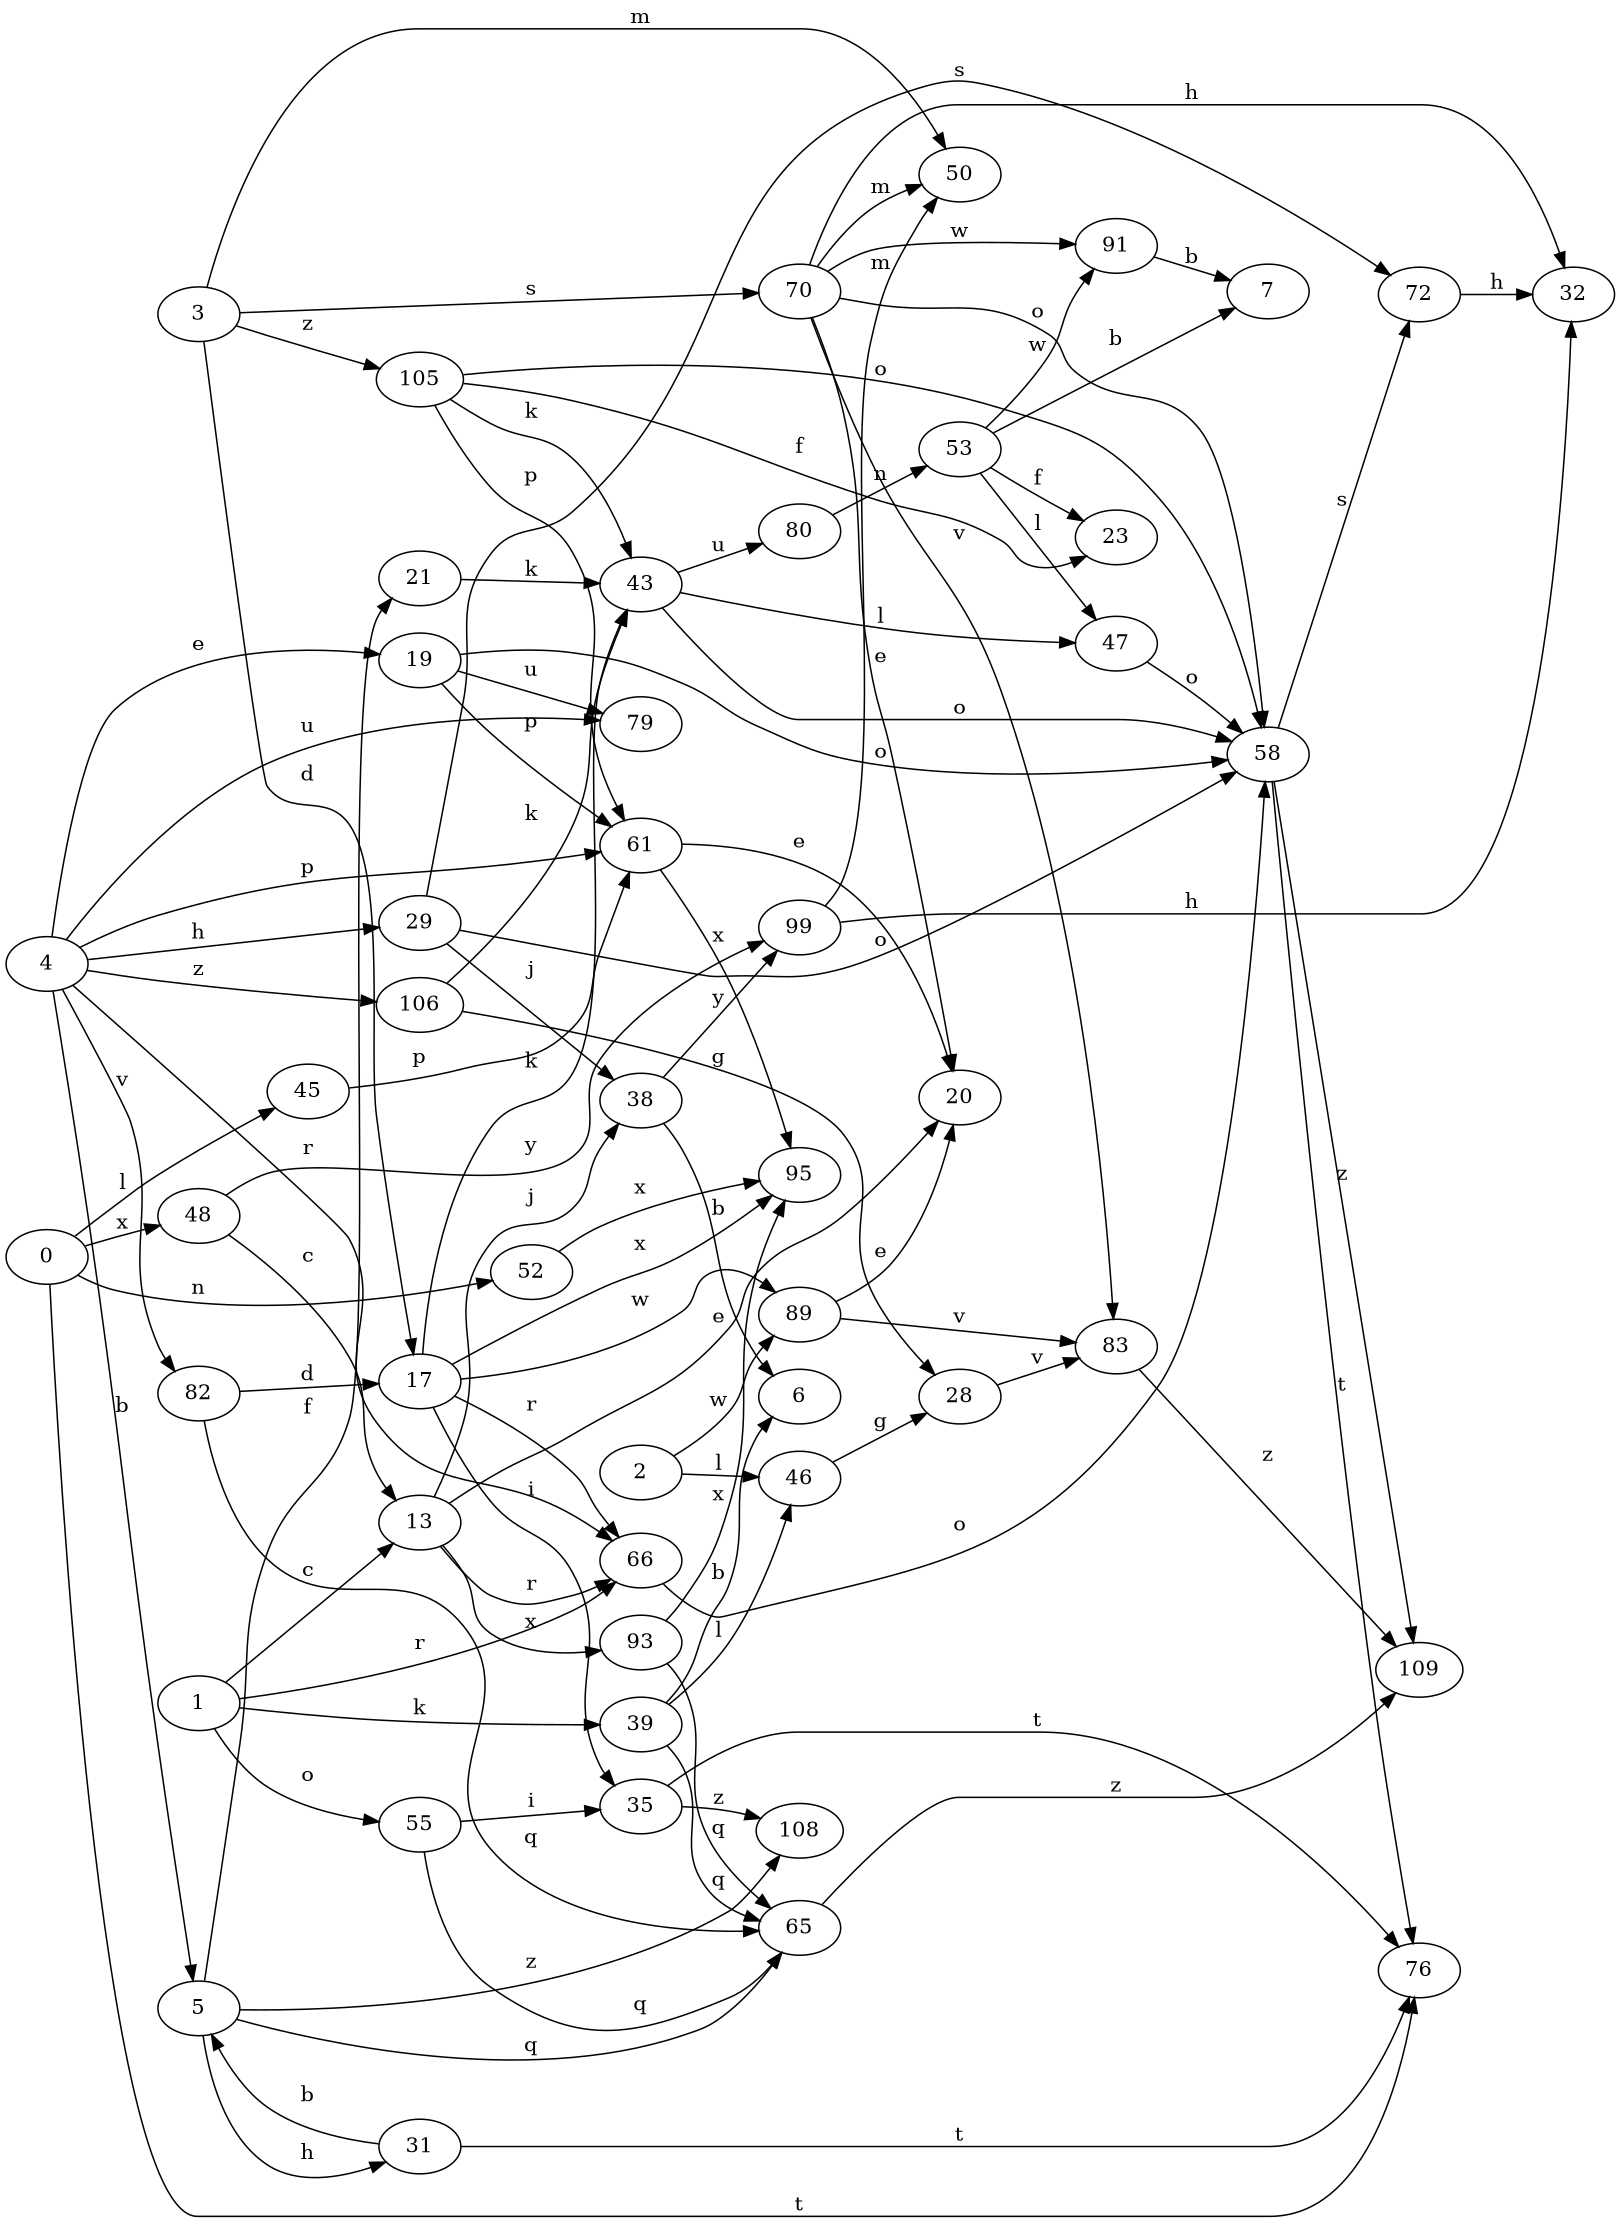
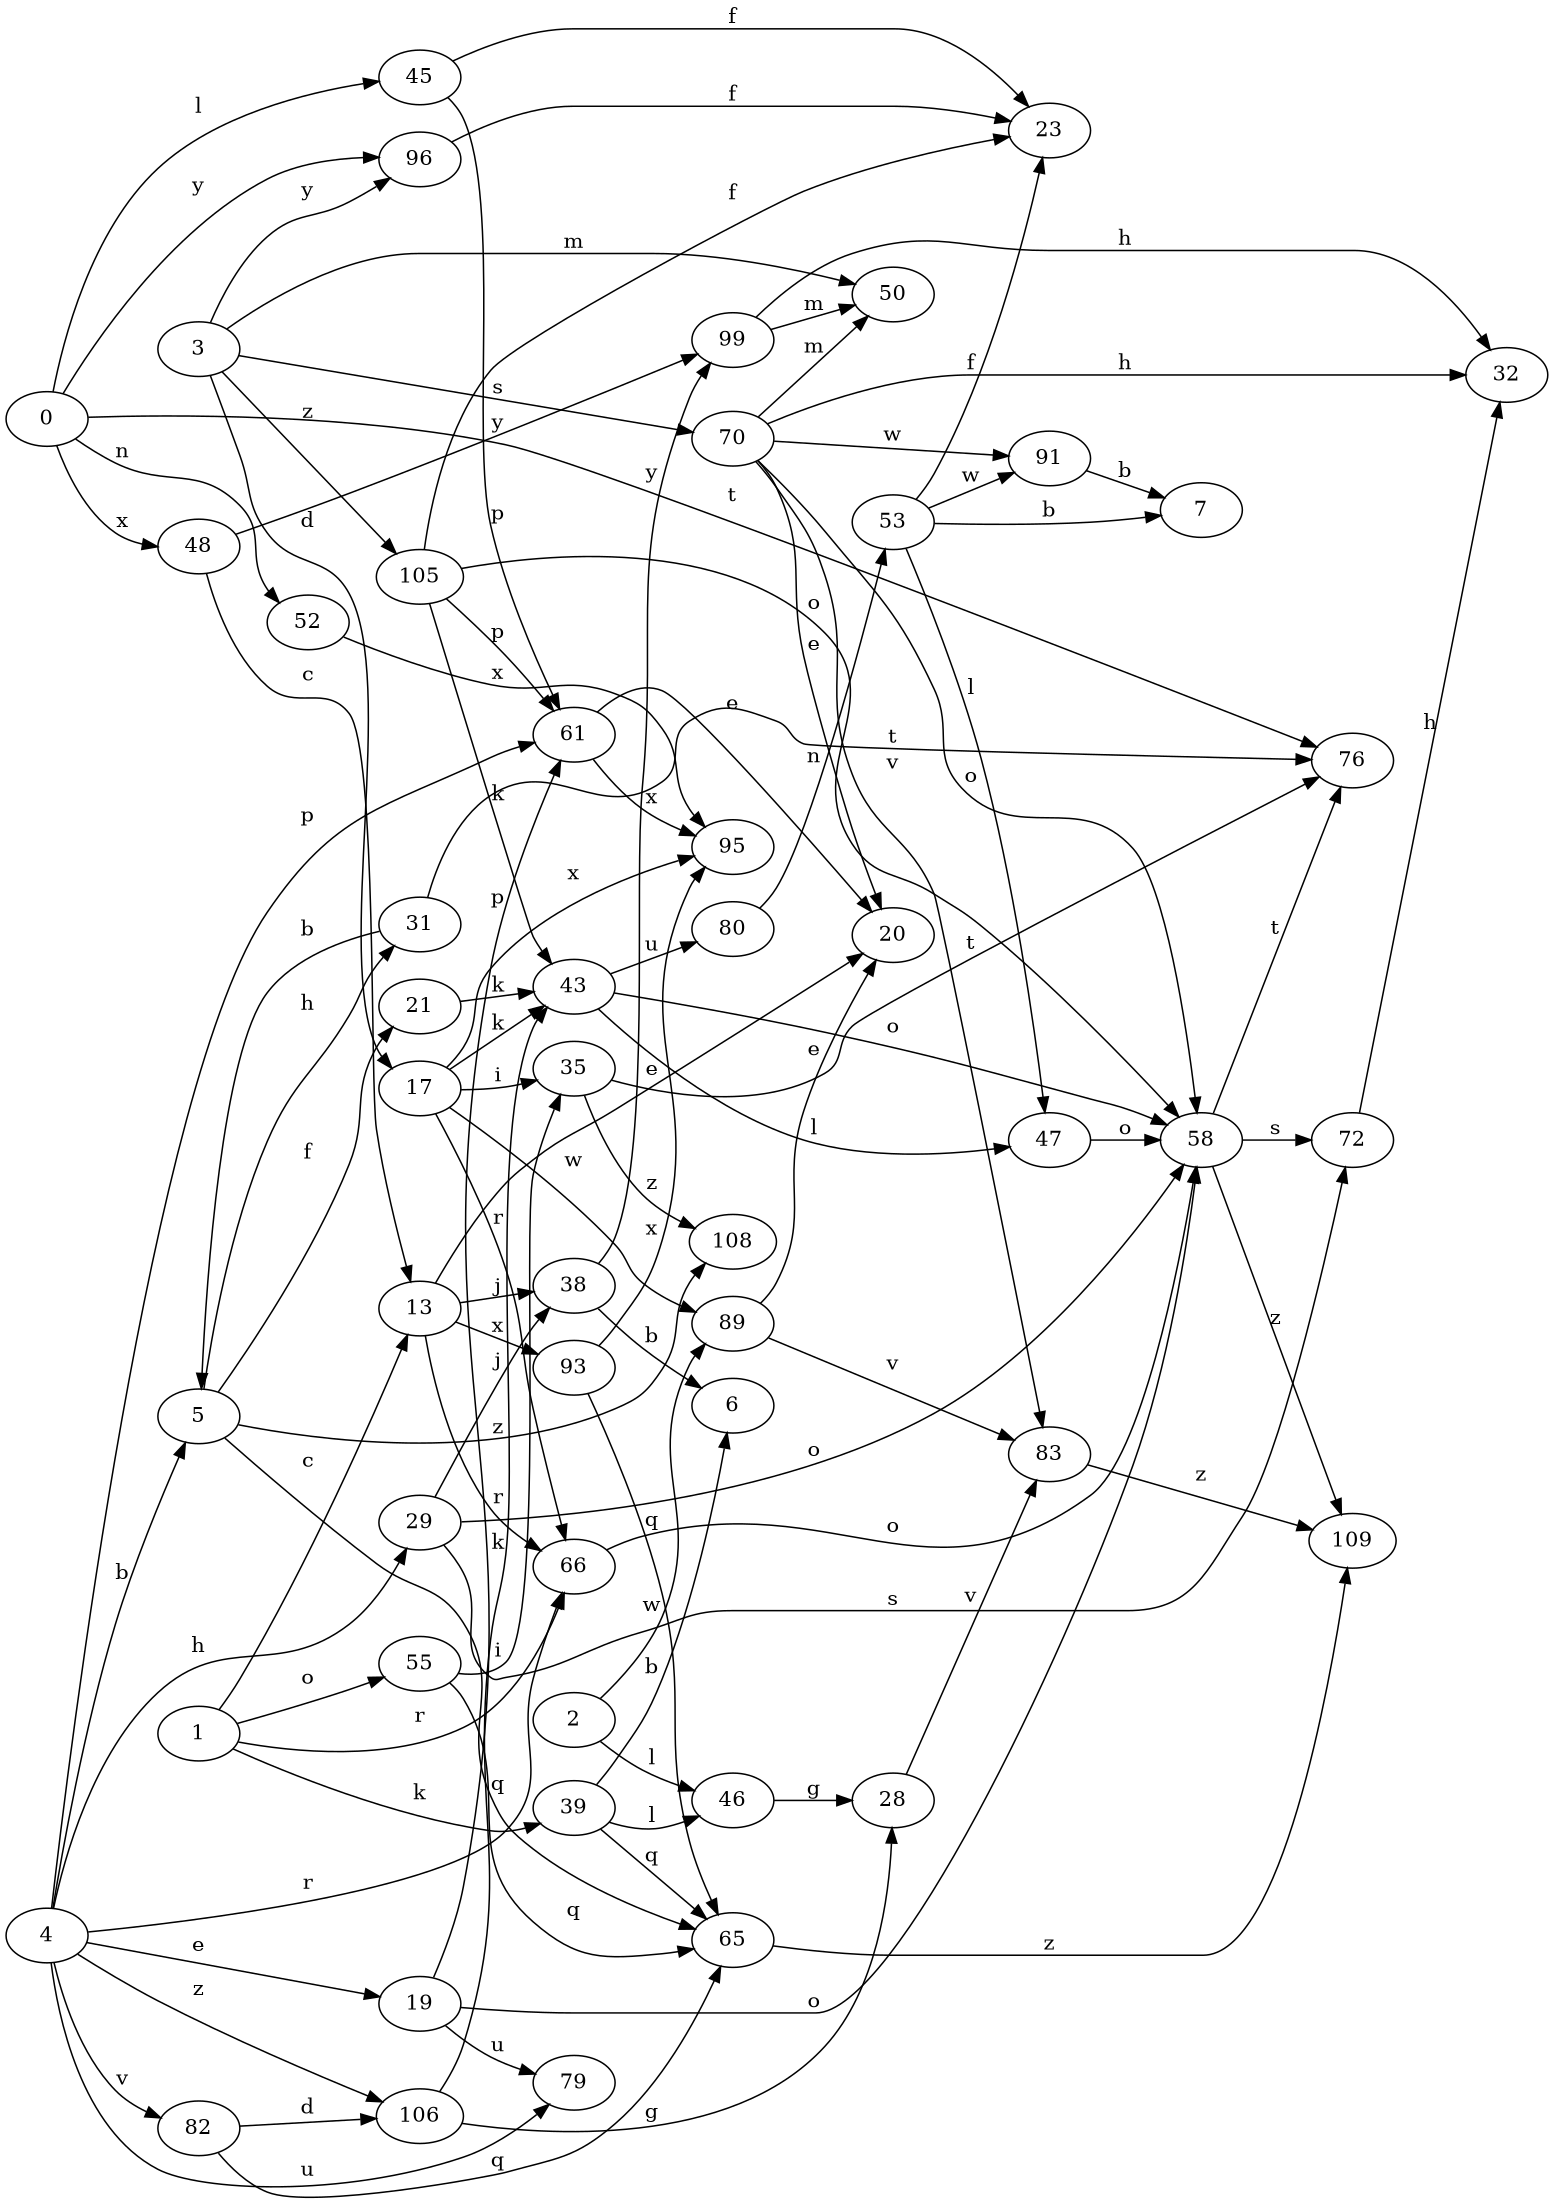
edge "45" -> "23": added, label "f"
node "96": added
edge "82" -> "17": now "82" -> "106"
